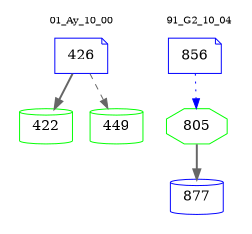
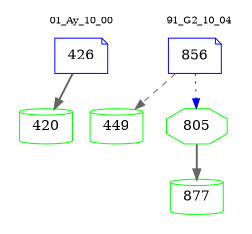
edge "426" -> "449": now "856" -> "449"
node "422": label "422" -> "420"
node "877": color blue -> green
